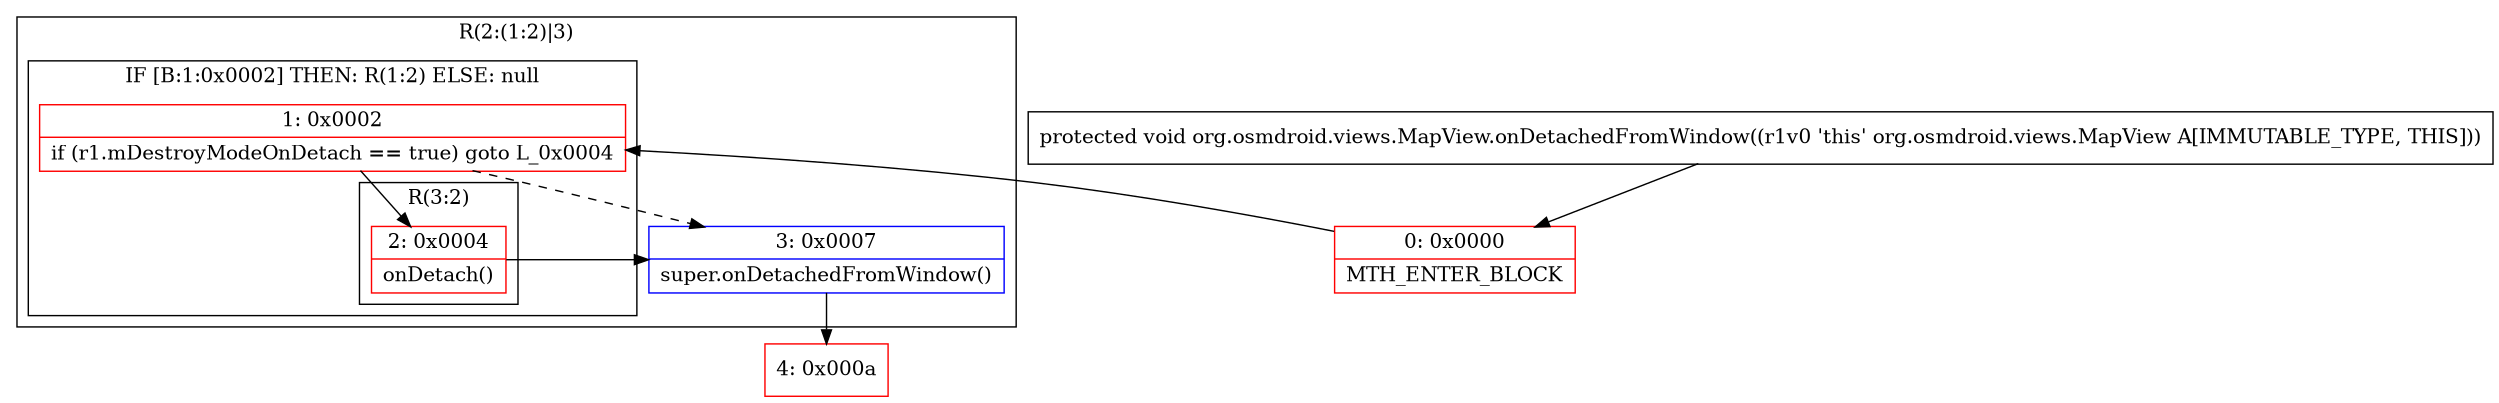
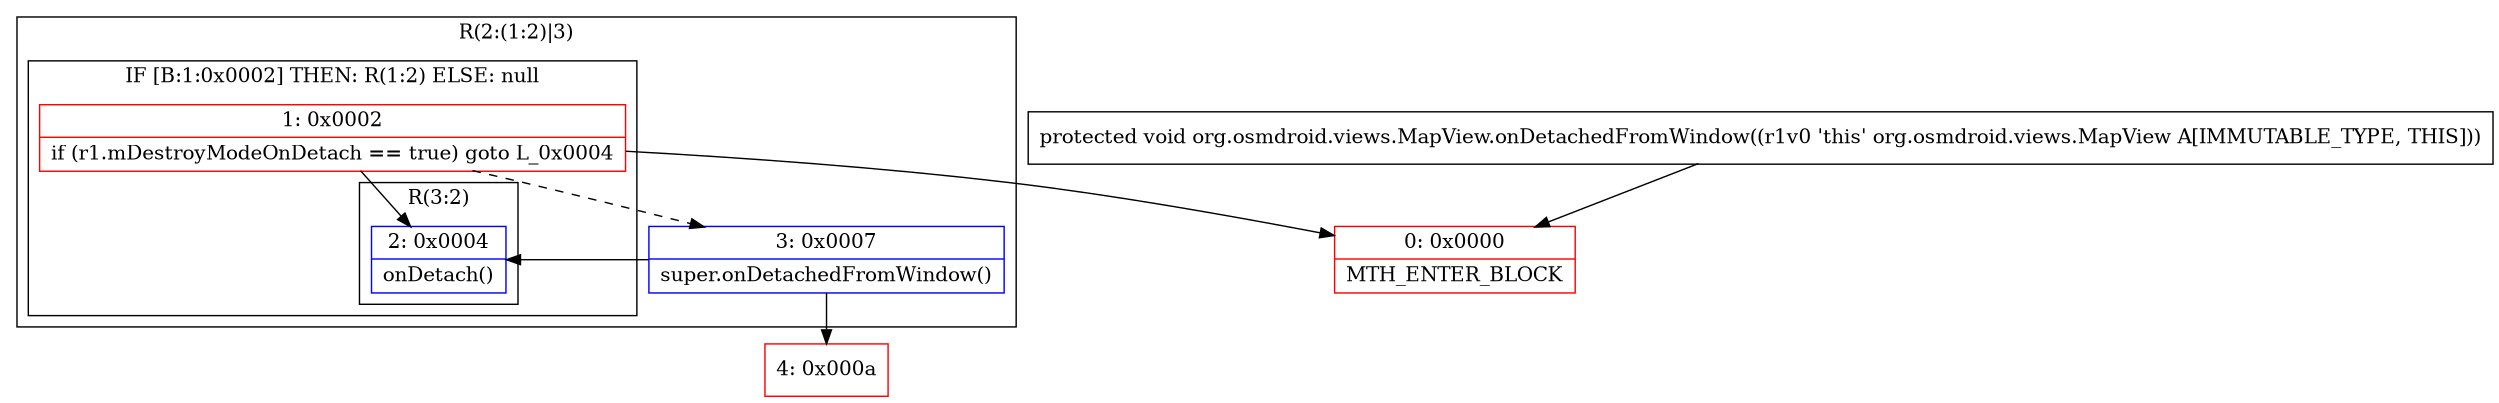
edge "0: 0x0000" -> "1: 0x0002": reversed
node "2: 0x0004": color red -> blue
edge "2: 0x0004" -> "3: 0x0007": reversed
